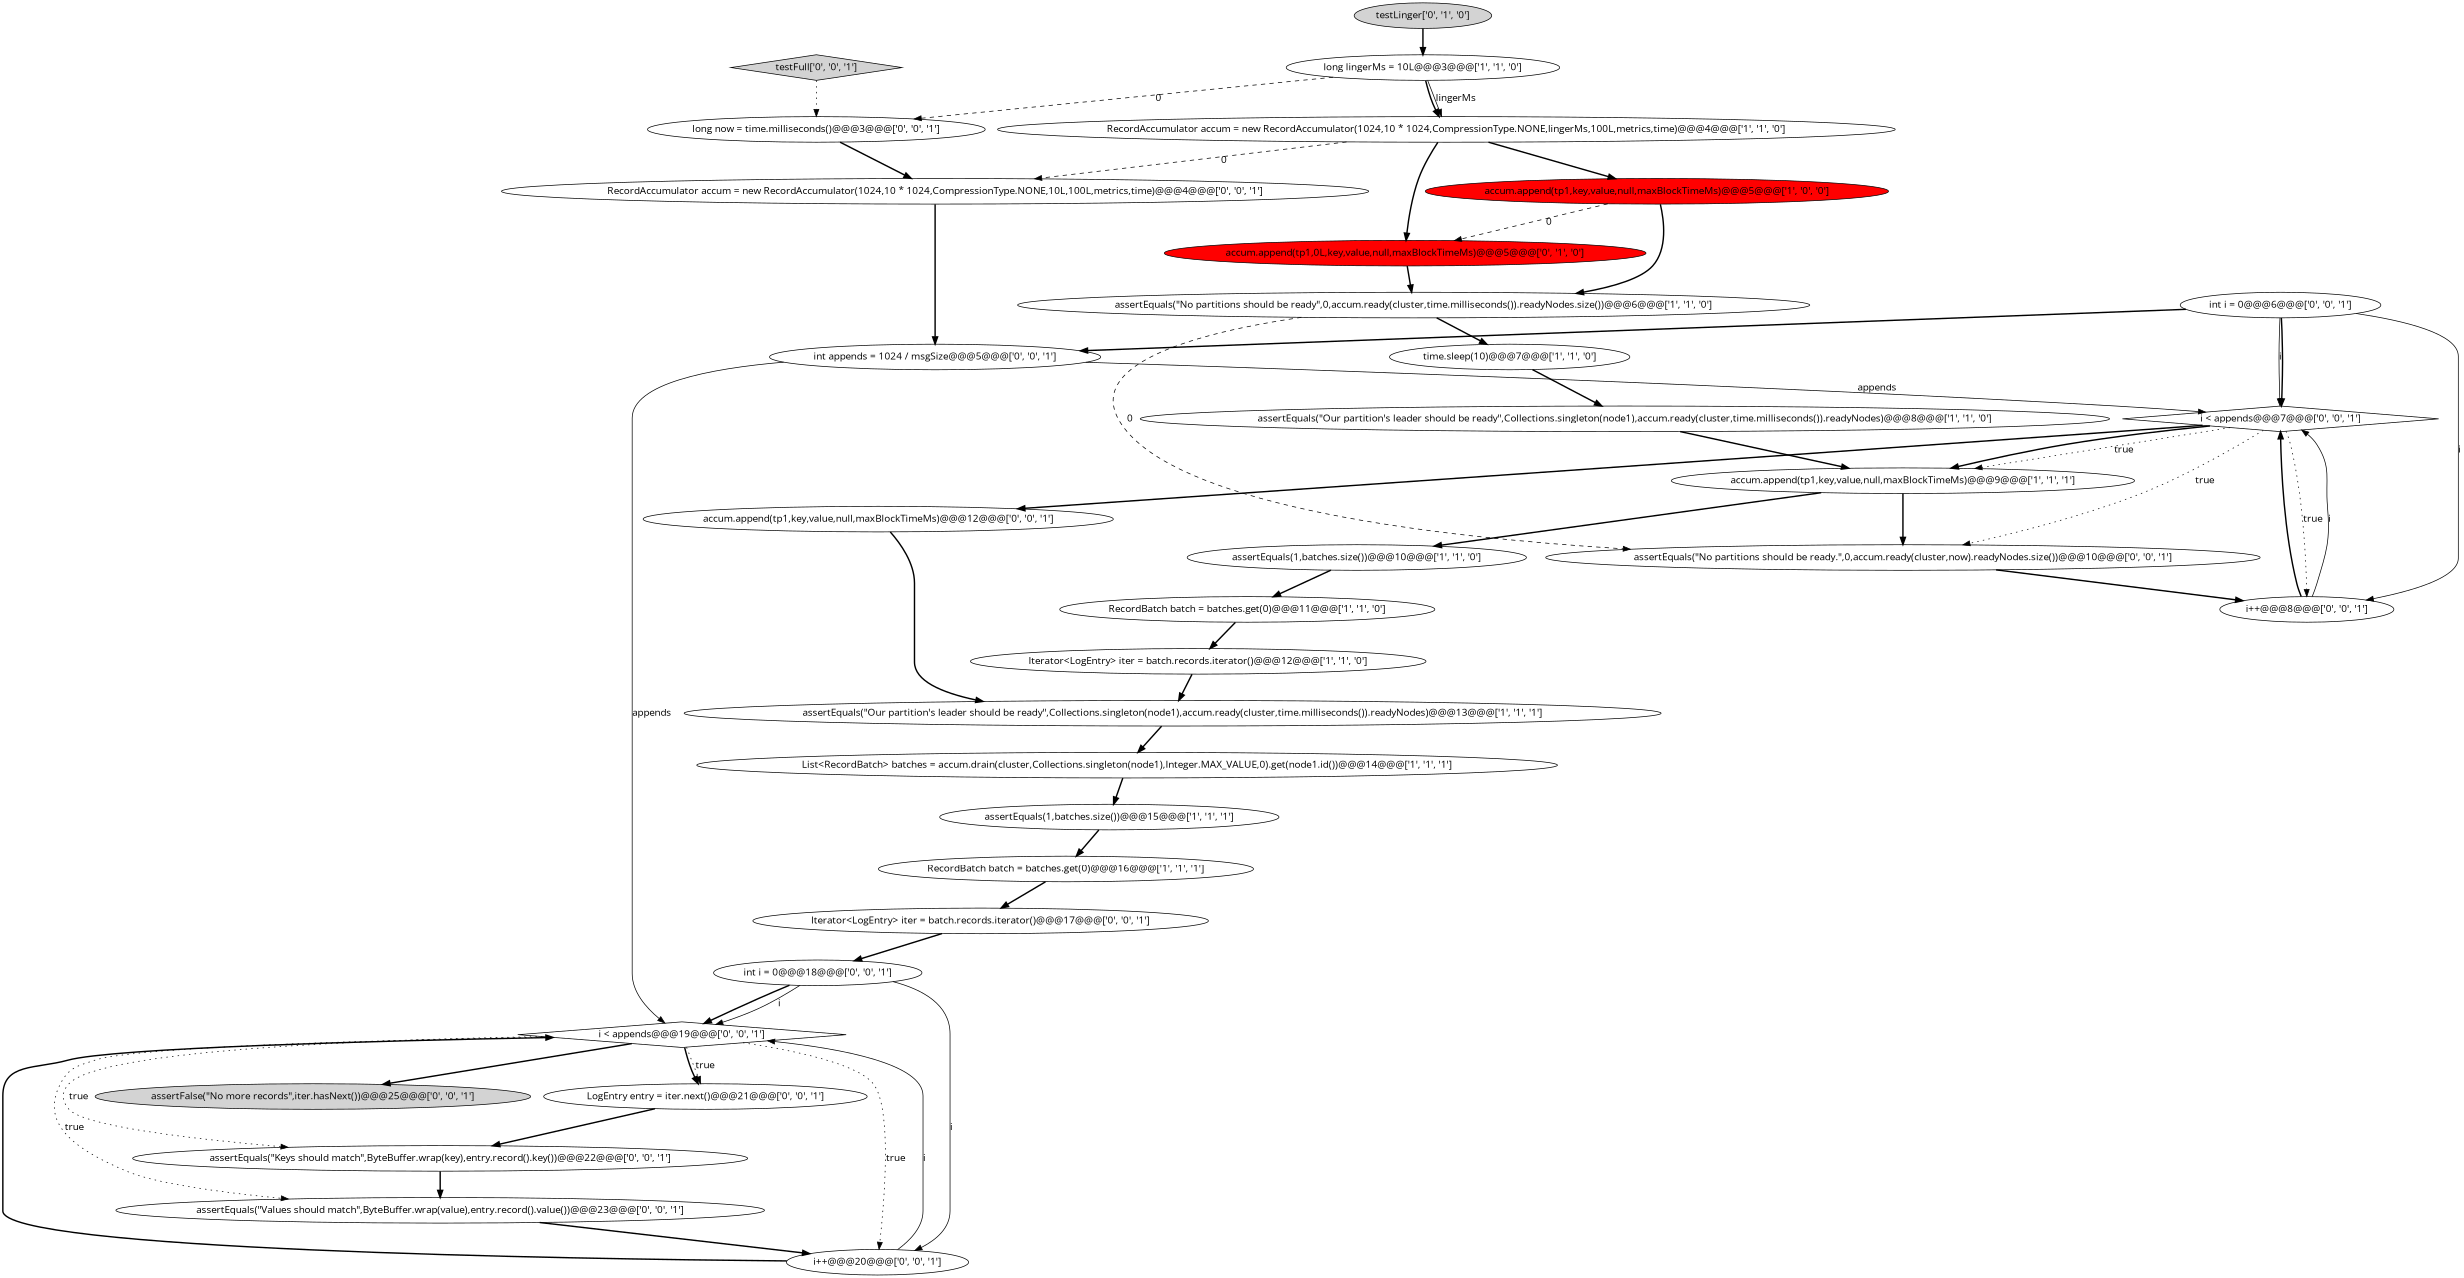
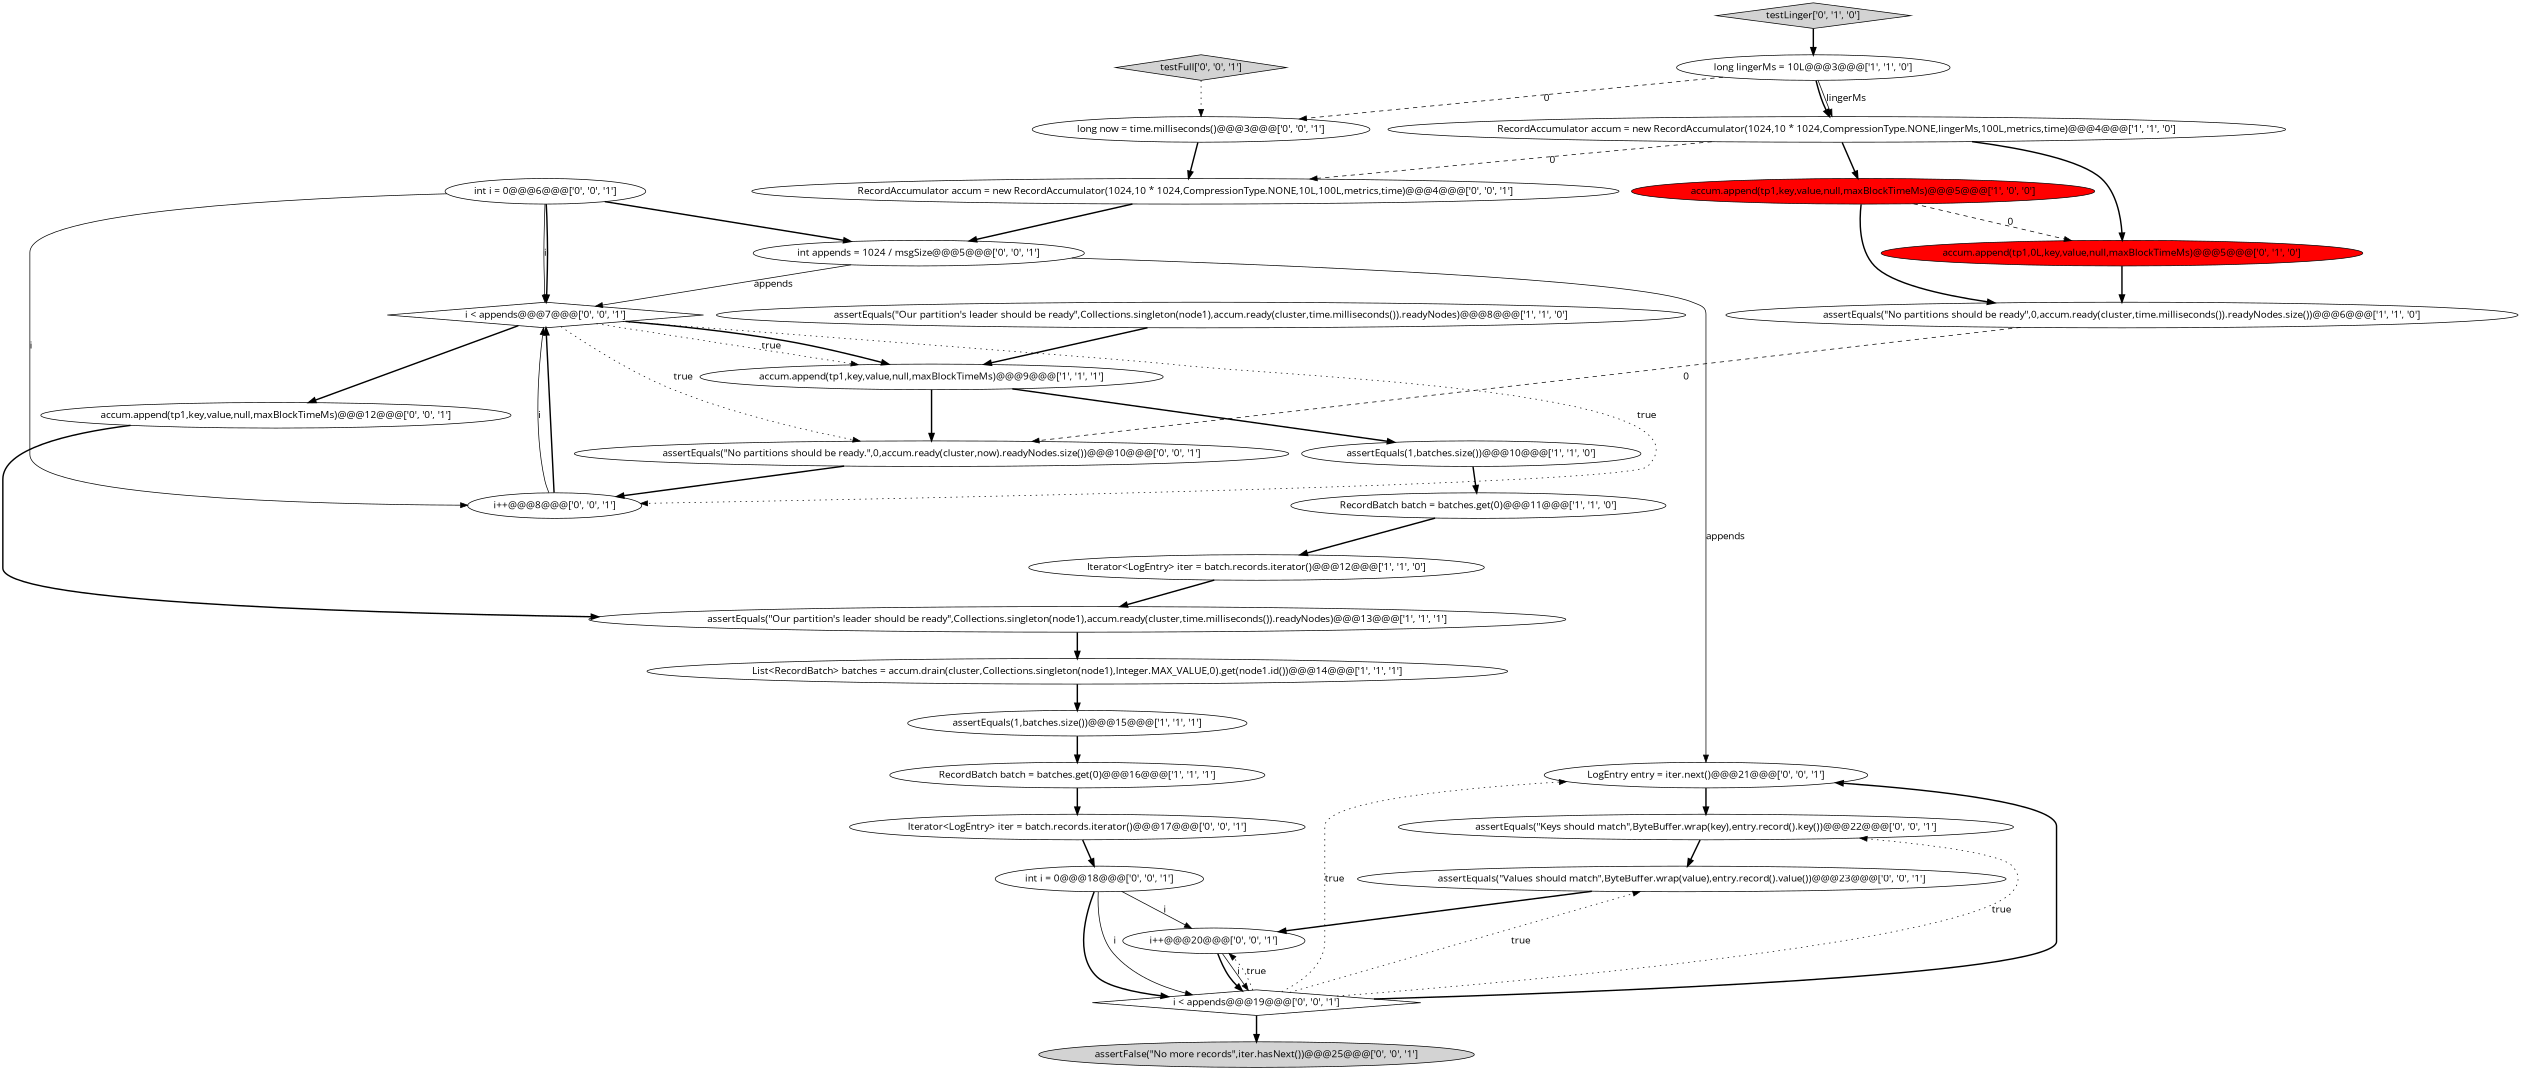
node "testLinger['0', '1', '0']": shape ellipse -> diamond
node "time.sleep(10)@@@7@@@['1', '1', '0']": removed
edge "int appends = 1024 / msgSize@@@5@@@['0', '0', '1']" -> "i < appends@@@19@@@['0', '0', '1']": now "int appends = 1024 / msgSize@@@5@@@['0', '0', '1']" -> "LogEntry entry = iter.next()@@@21@@@['0', '0', '1']"
